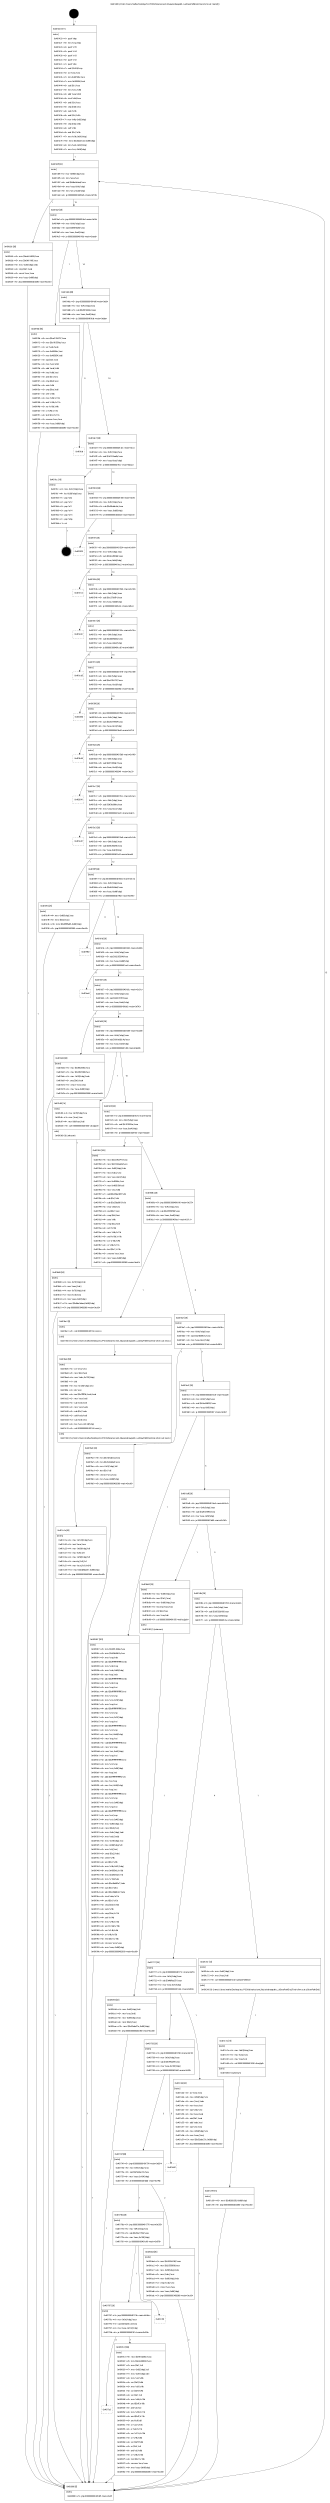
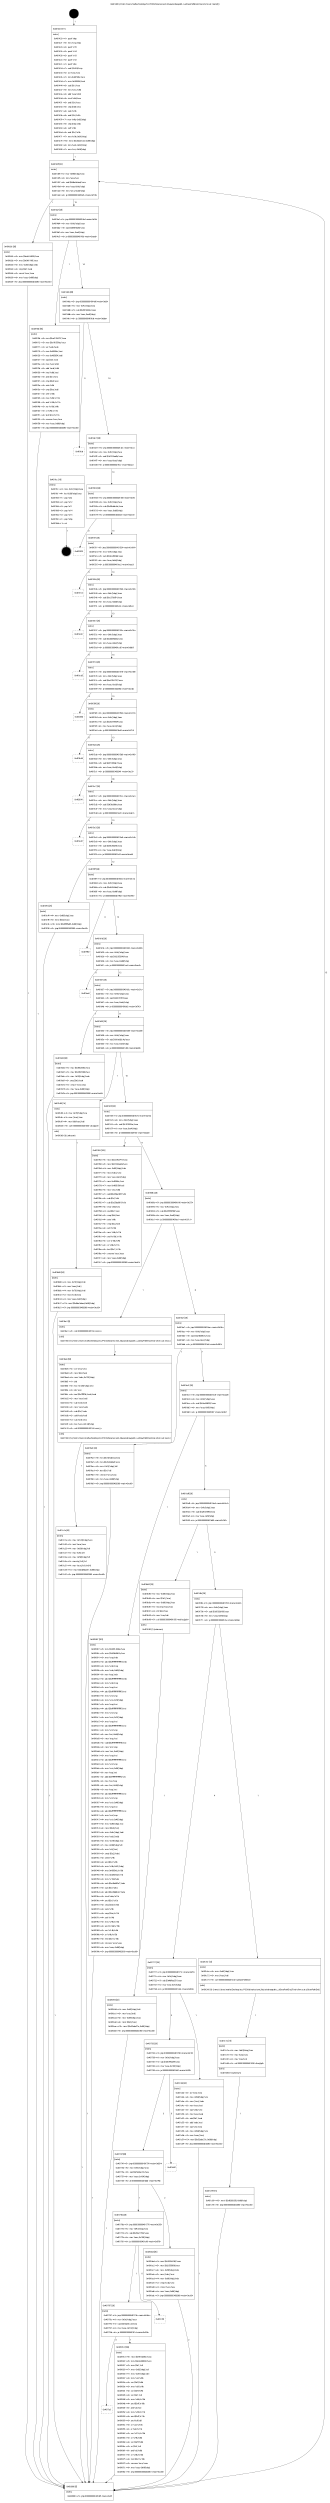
edge "0x4014e7 [28]" -> "0x401fcc [18]": removed, label "1"
